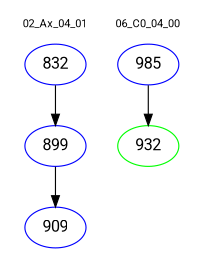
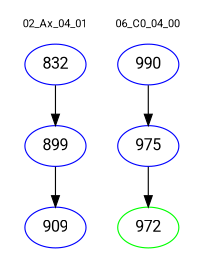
node "985": label "985" -> "975"
node "990": added
node "932": label "932" -> "972"
